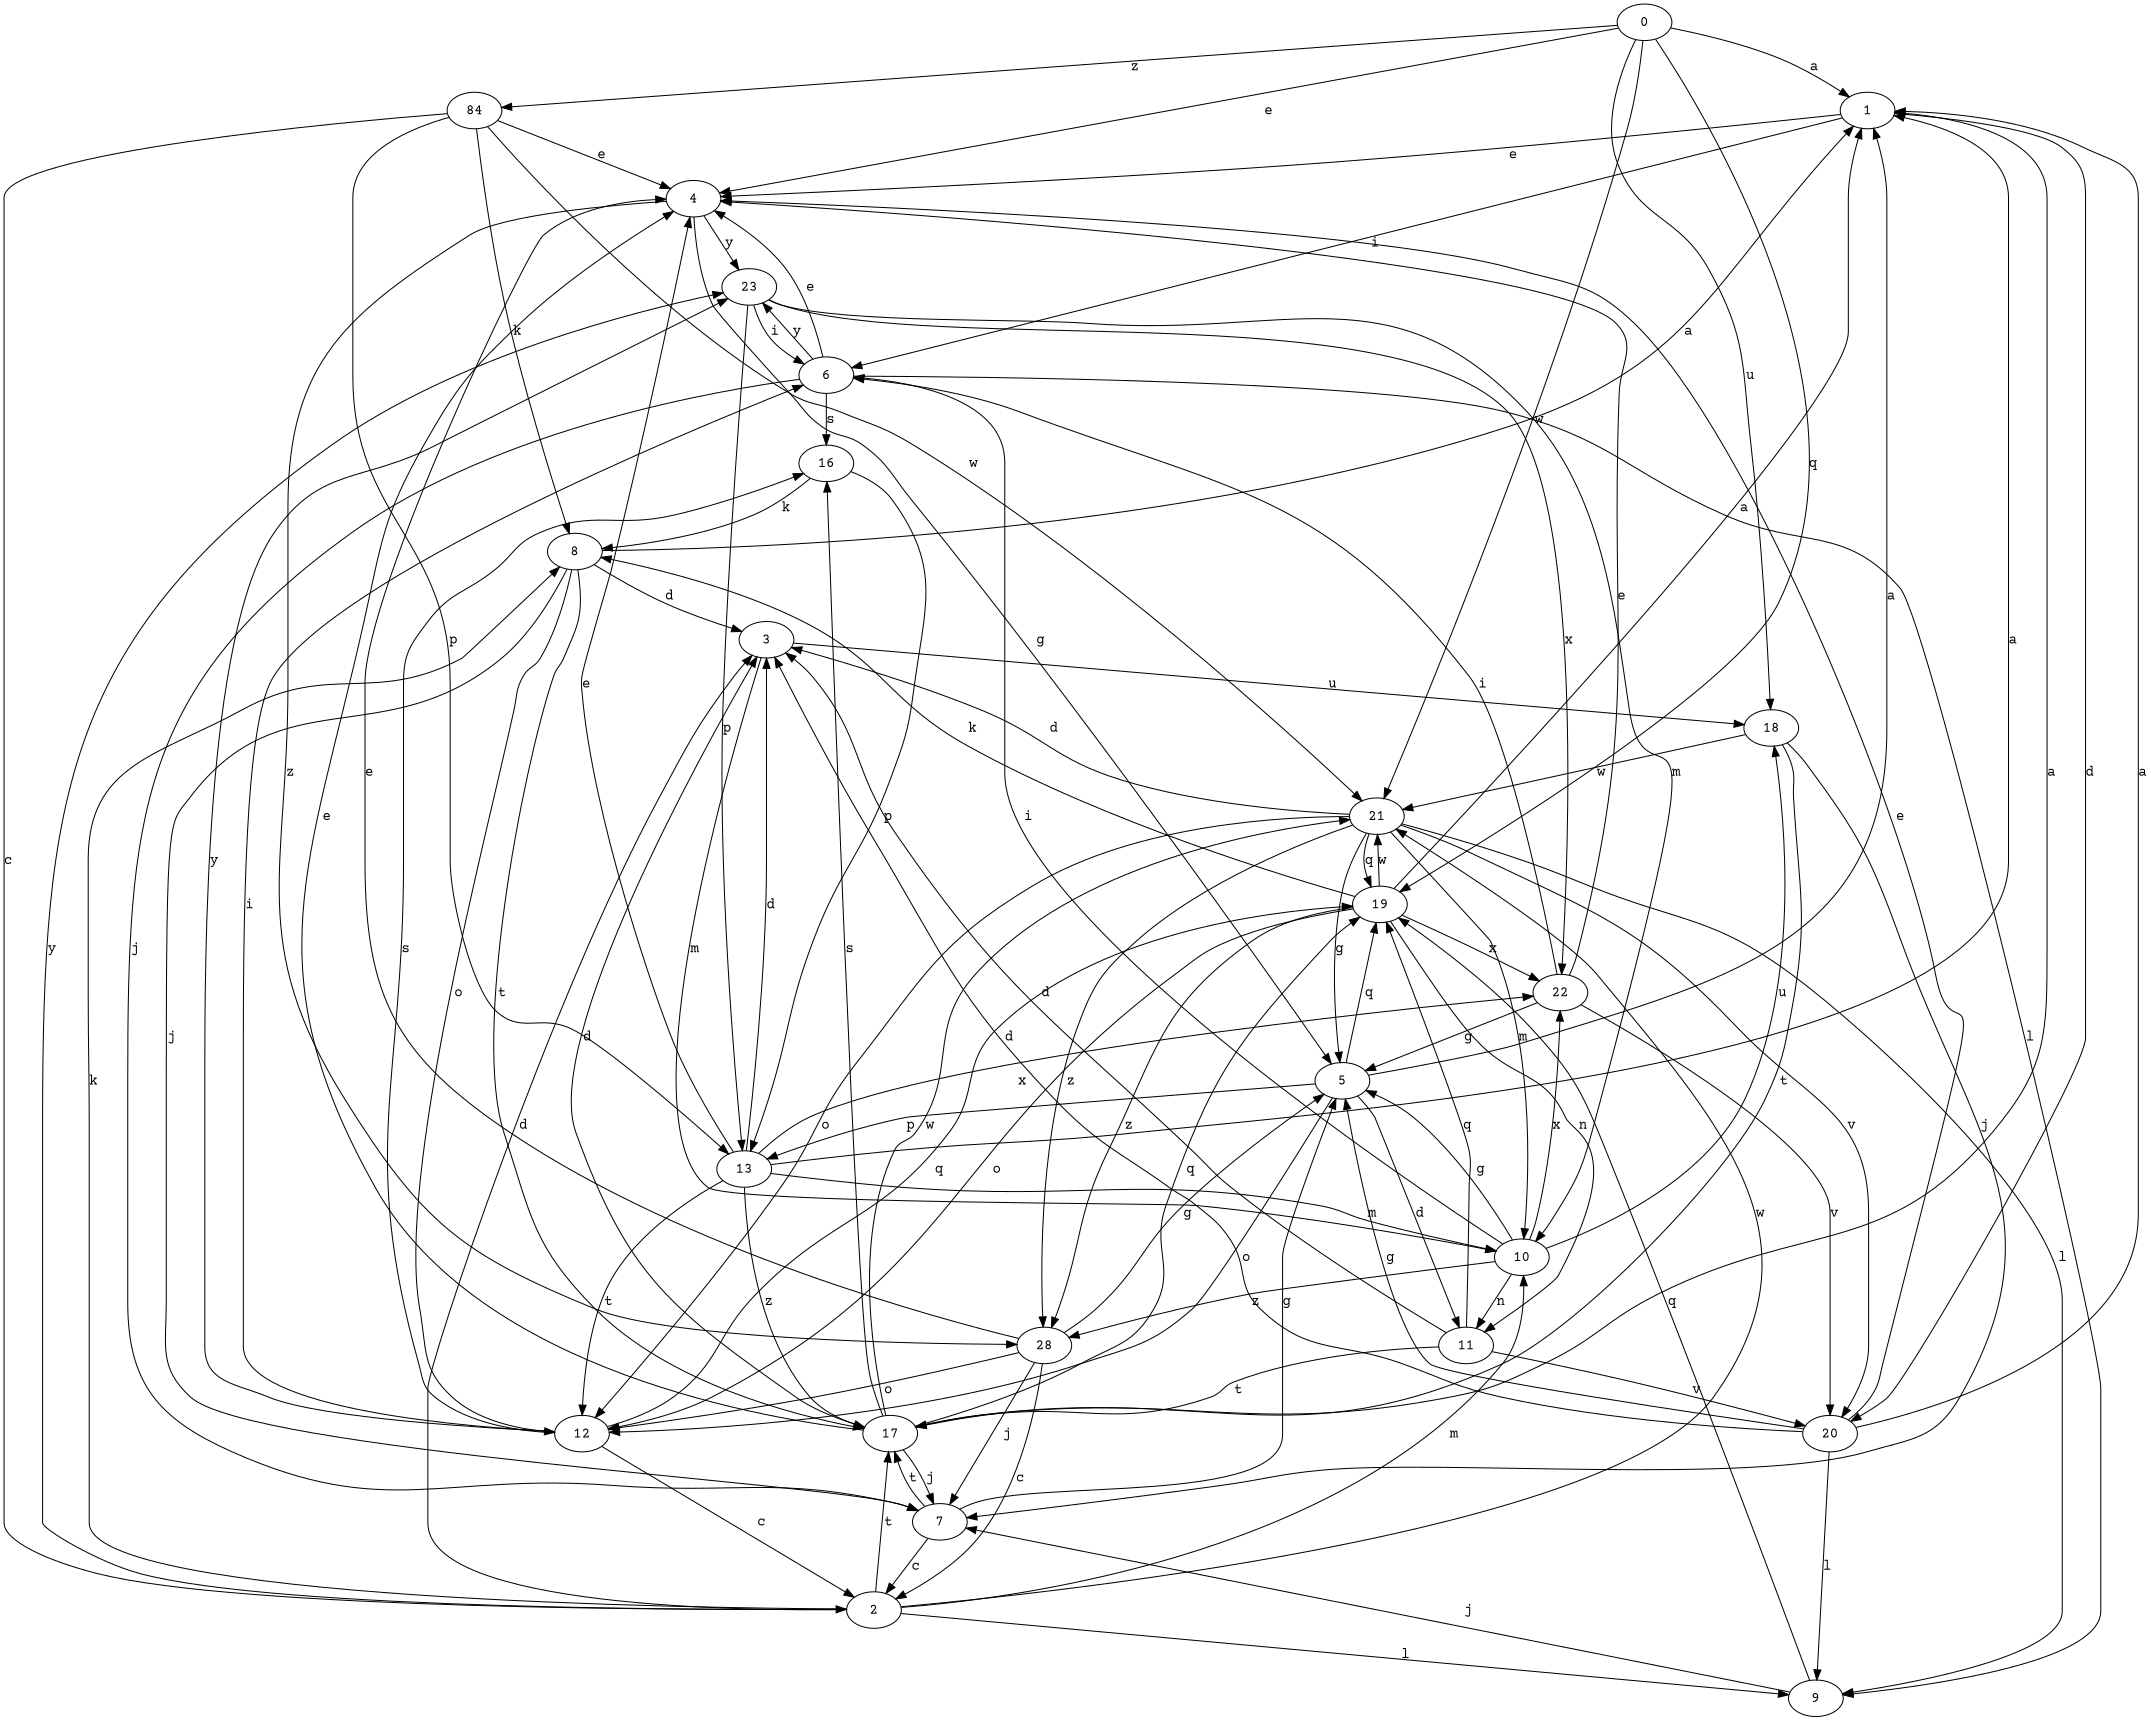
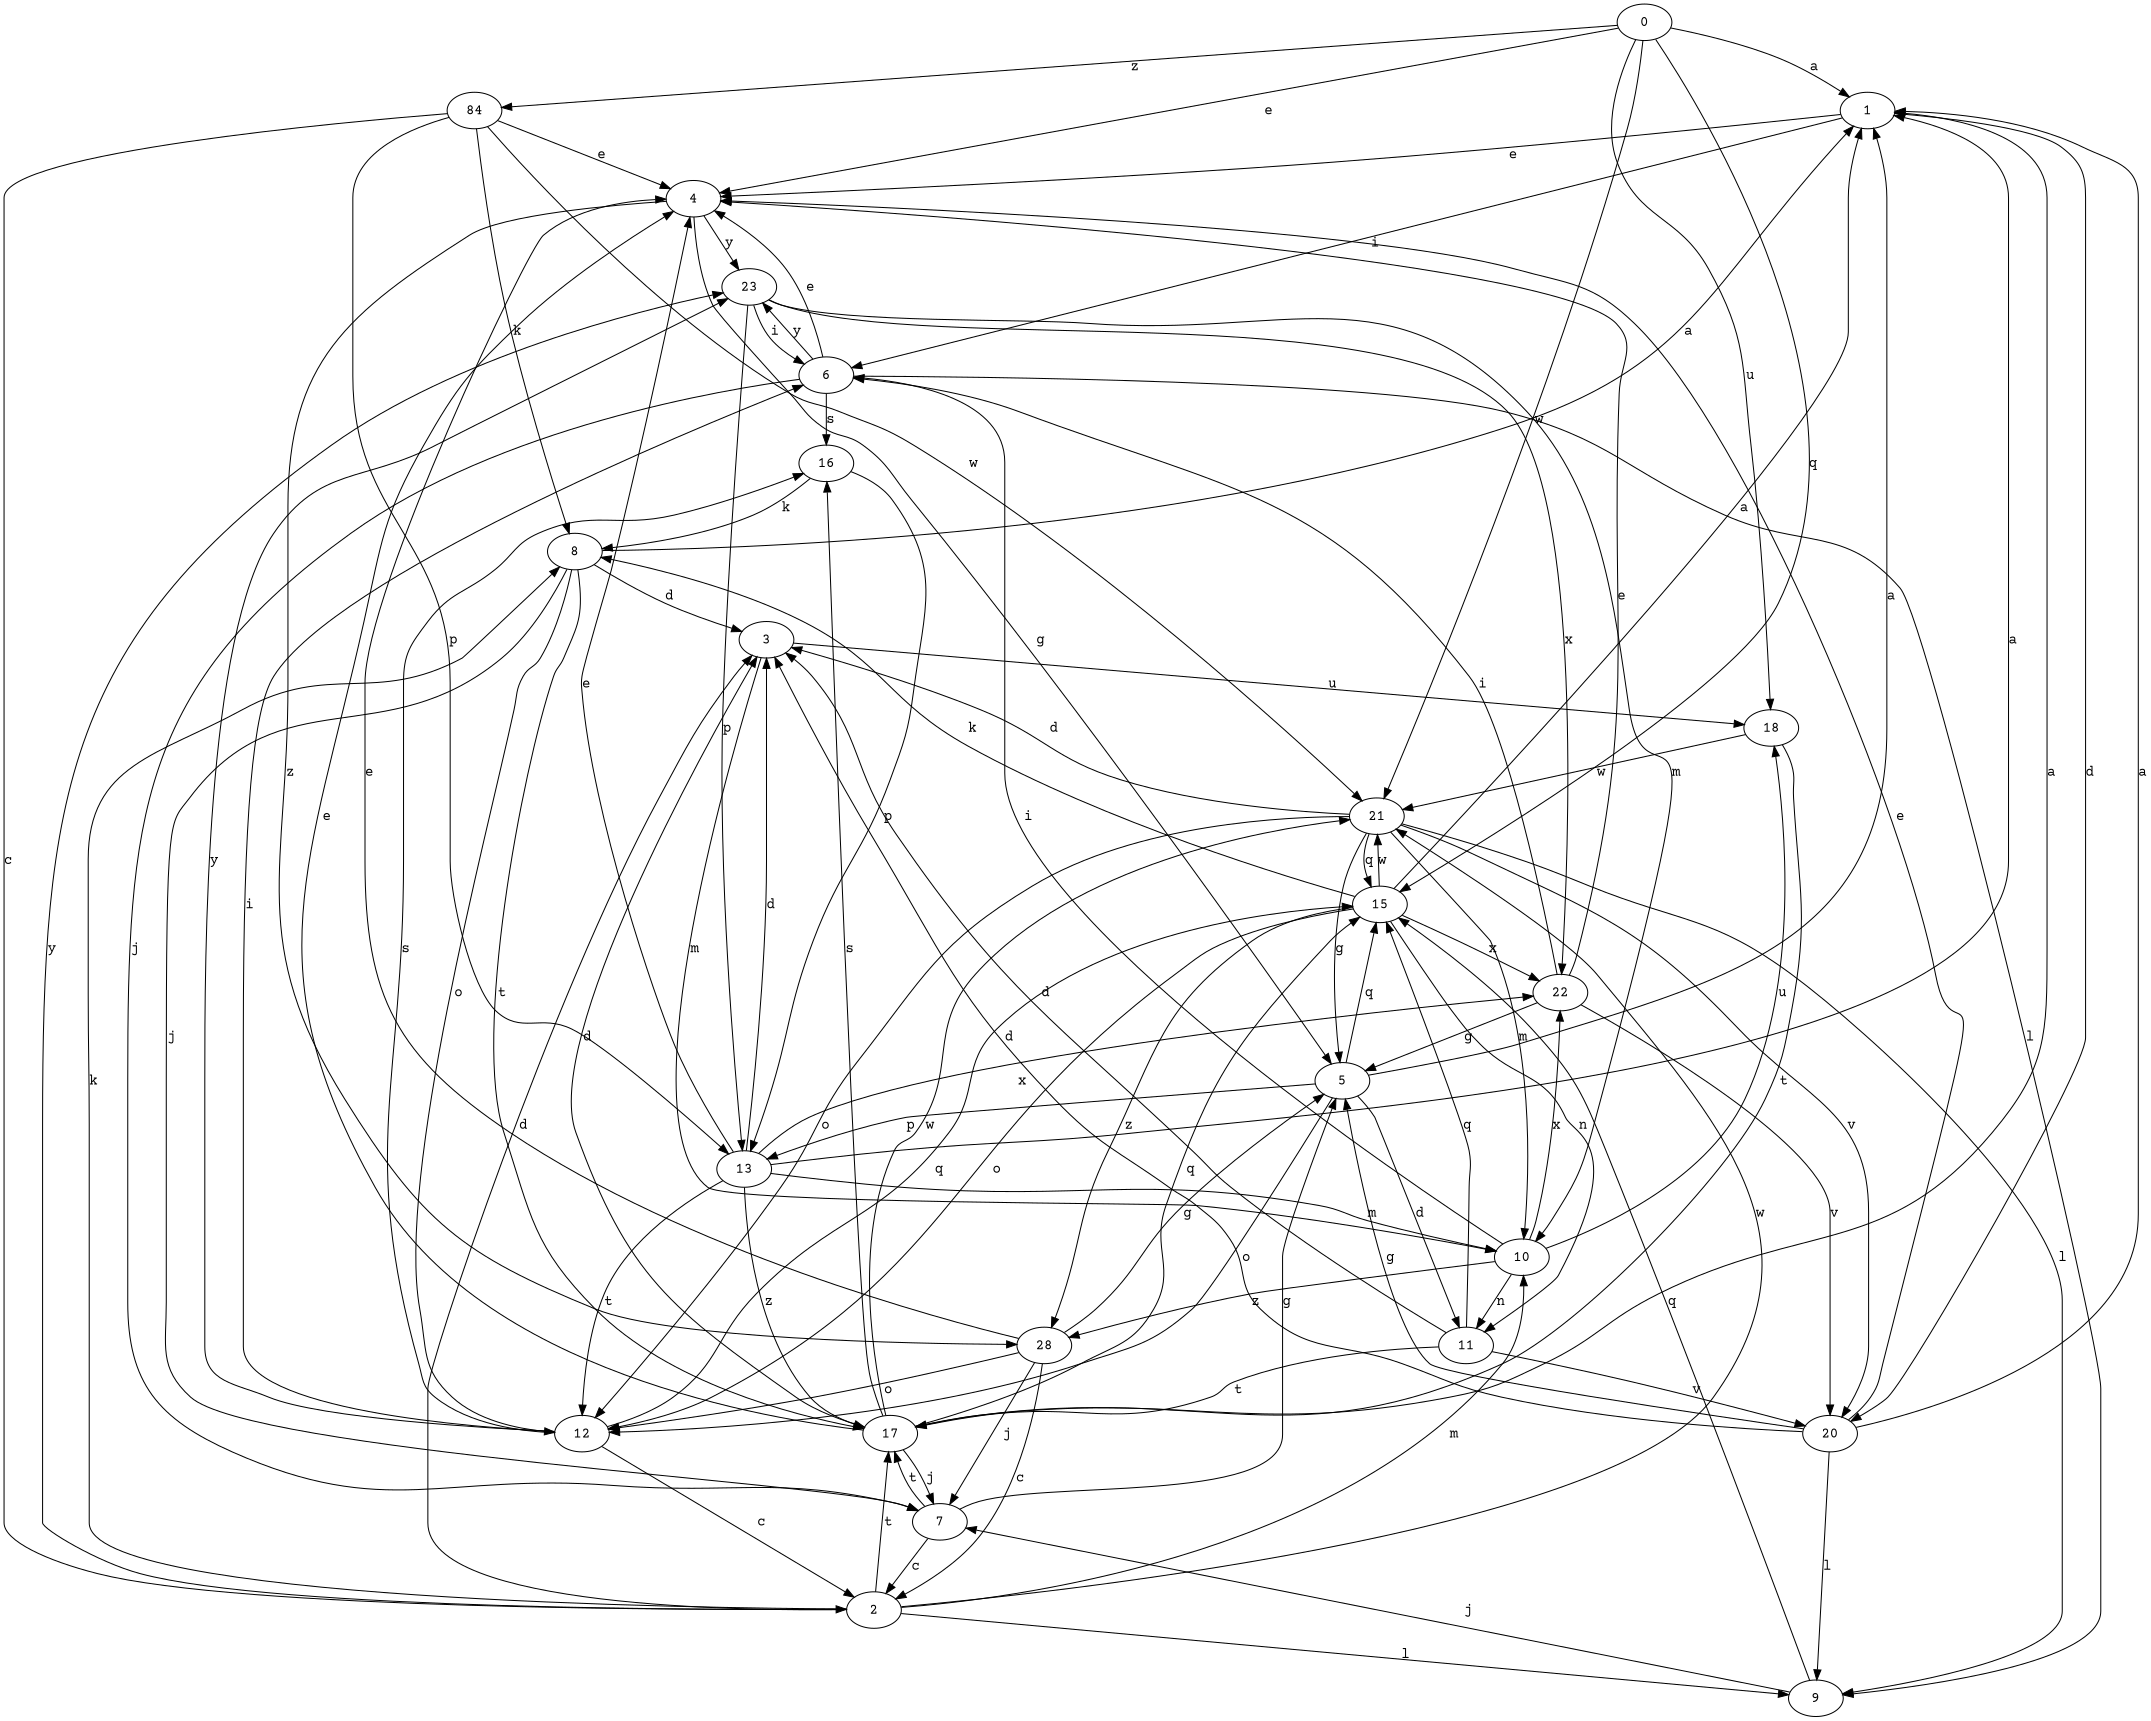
node "19": label "19" -> "15"
edge "21" -> "28": removed, label "z"
edge "10" -> "5": removed, label "g"
edge "18" -> "7": removed, label "j"
